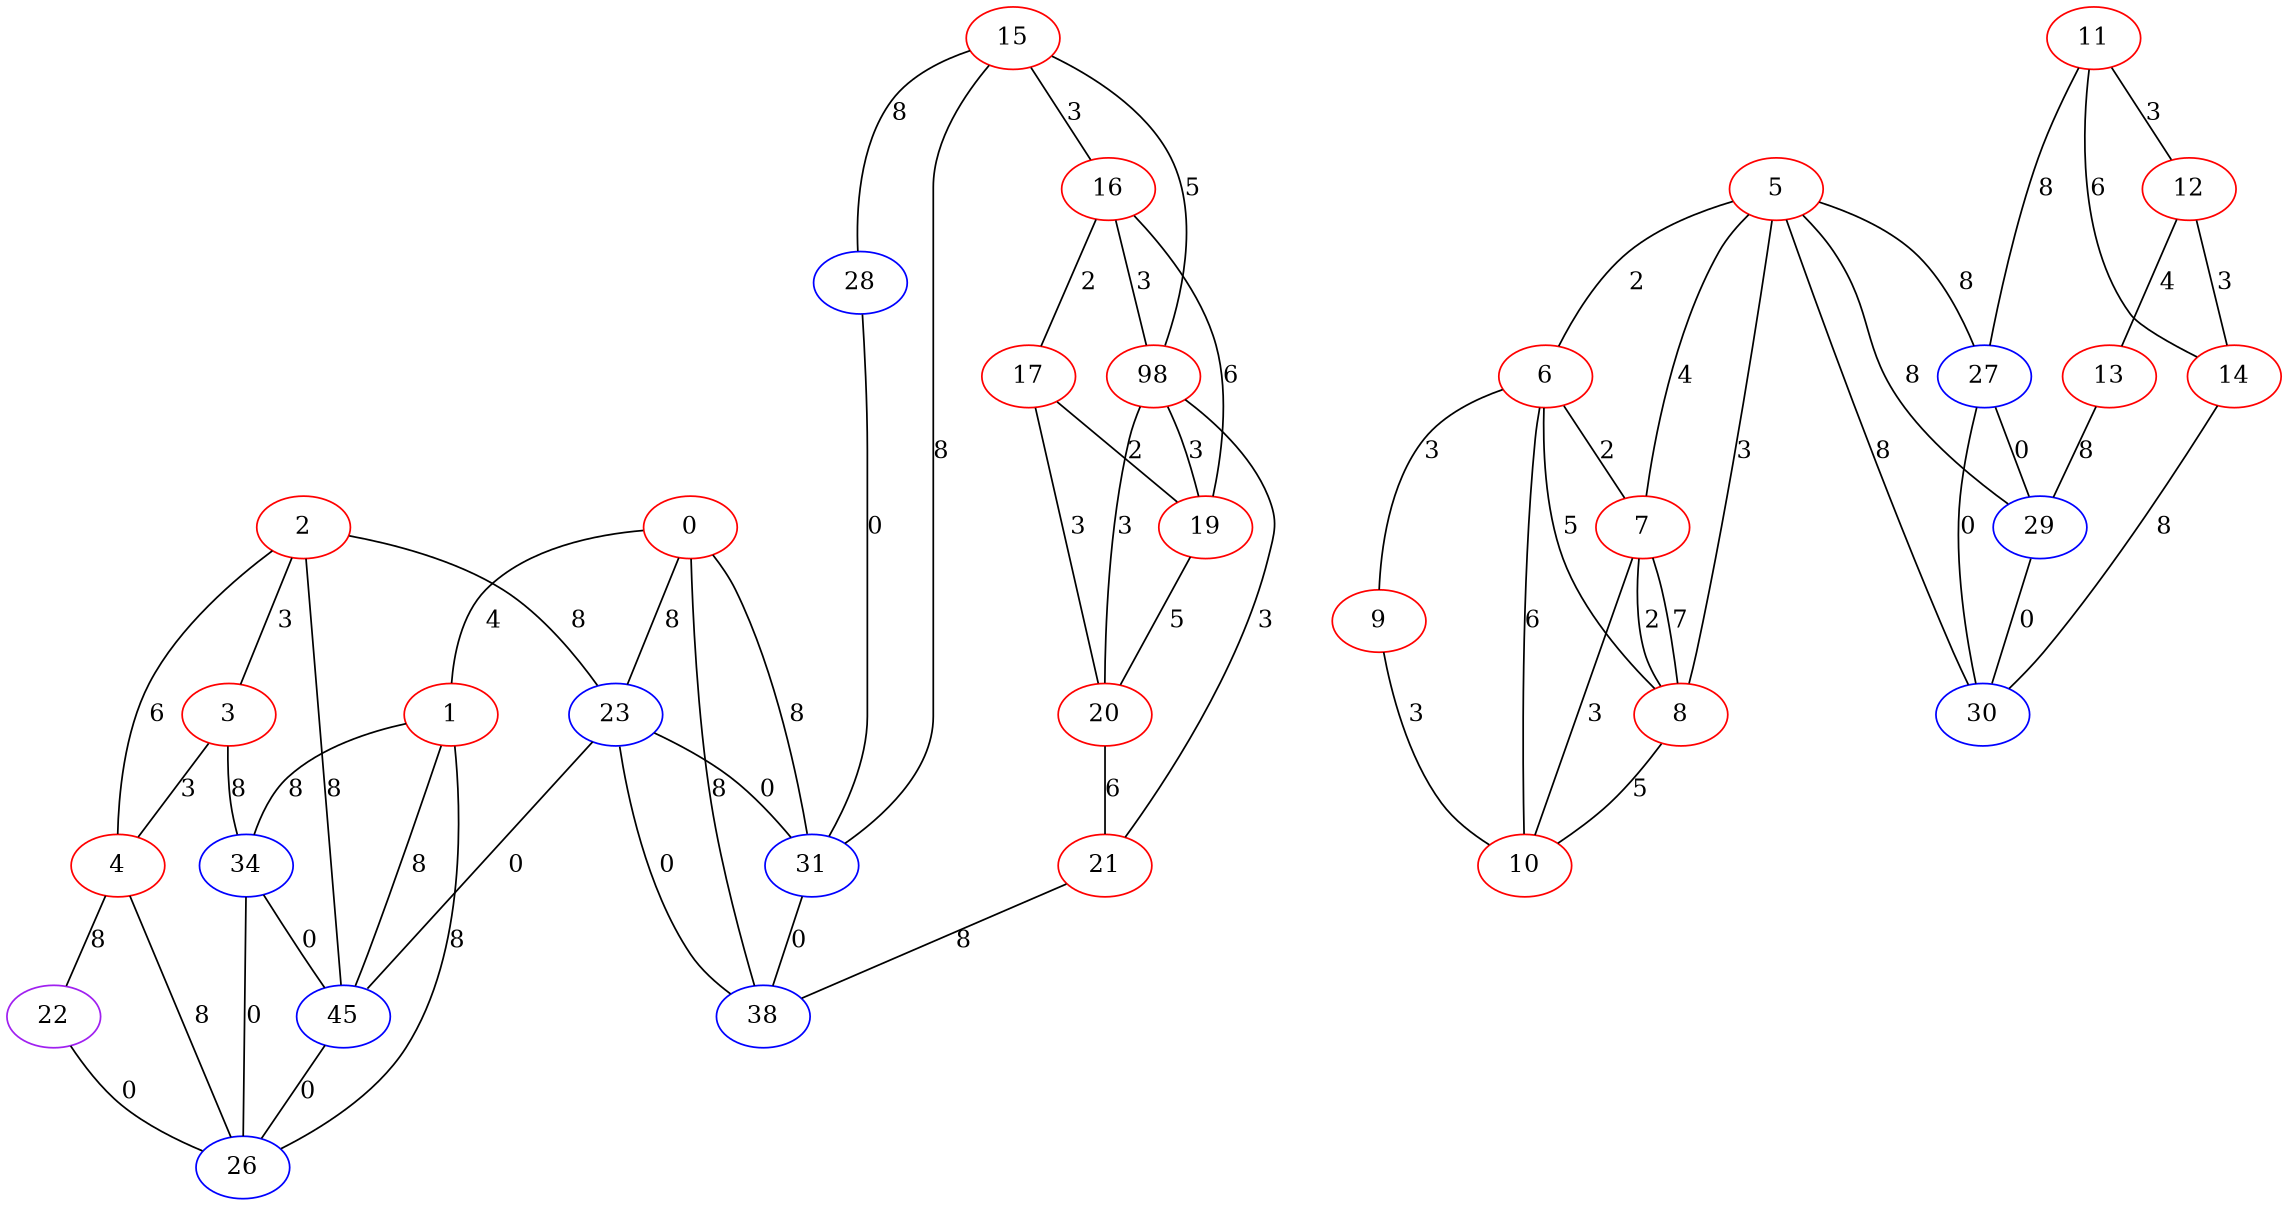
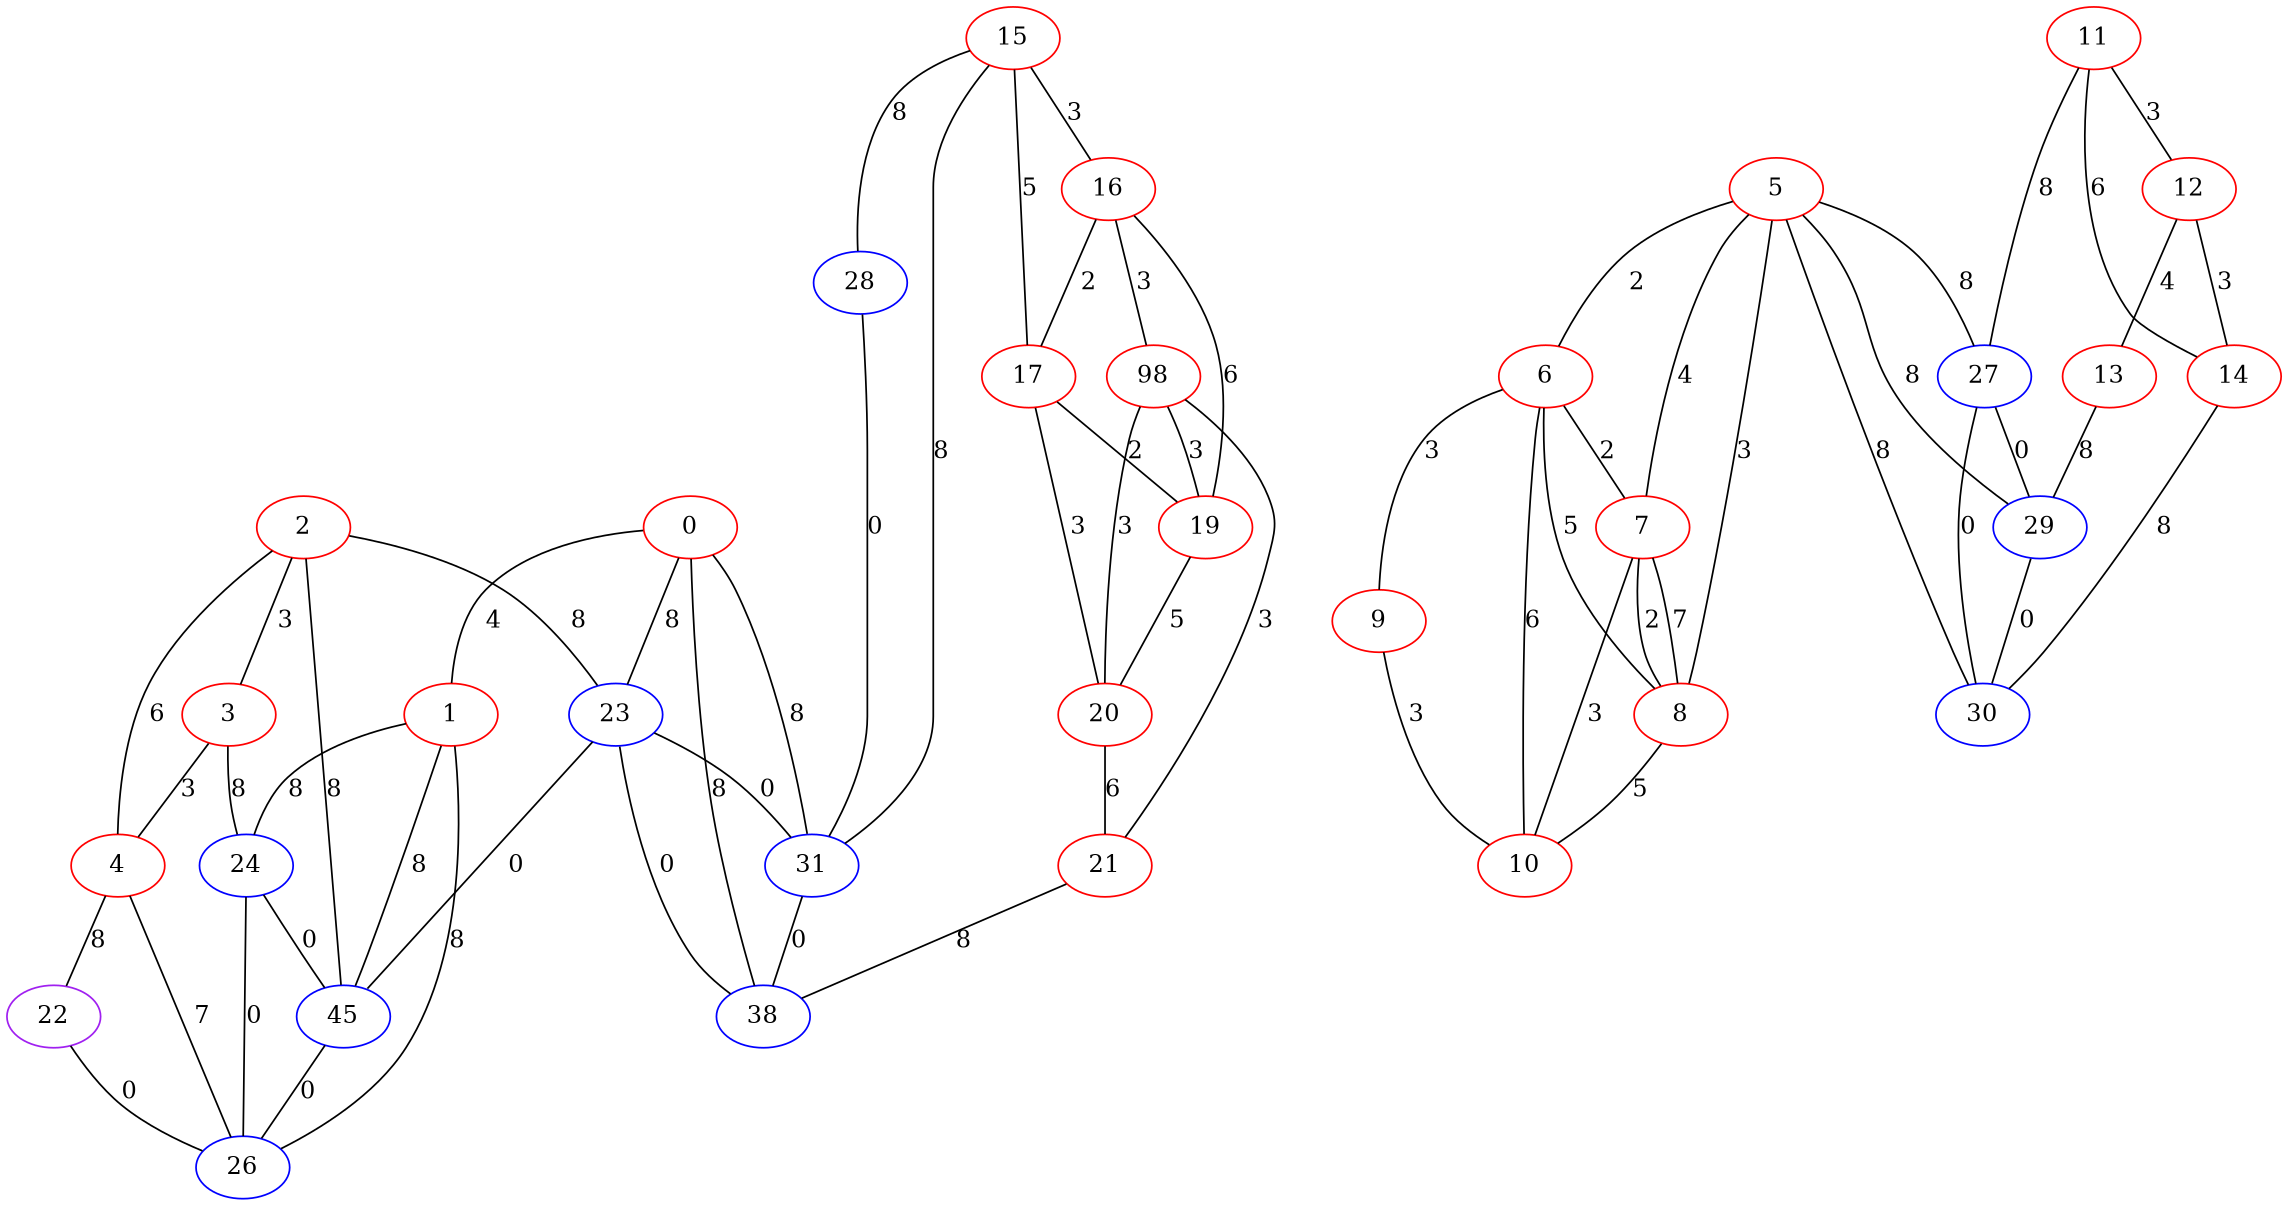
edge "15" -- "98": now "15" -- "17"
node "34": label "34" -> "24"
edge "4" -- "26": label "8" -> "7"
